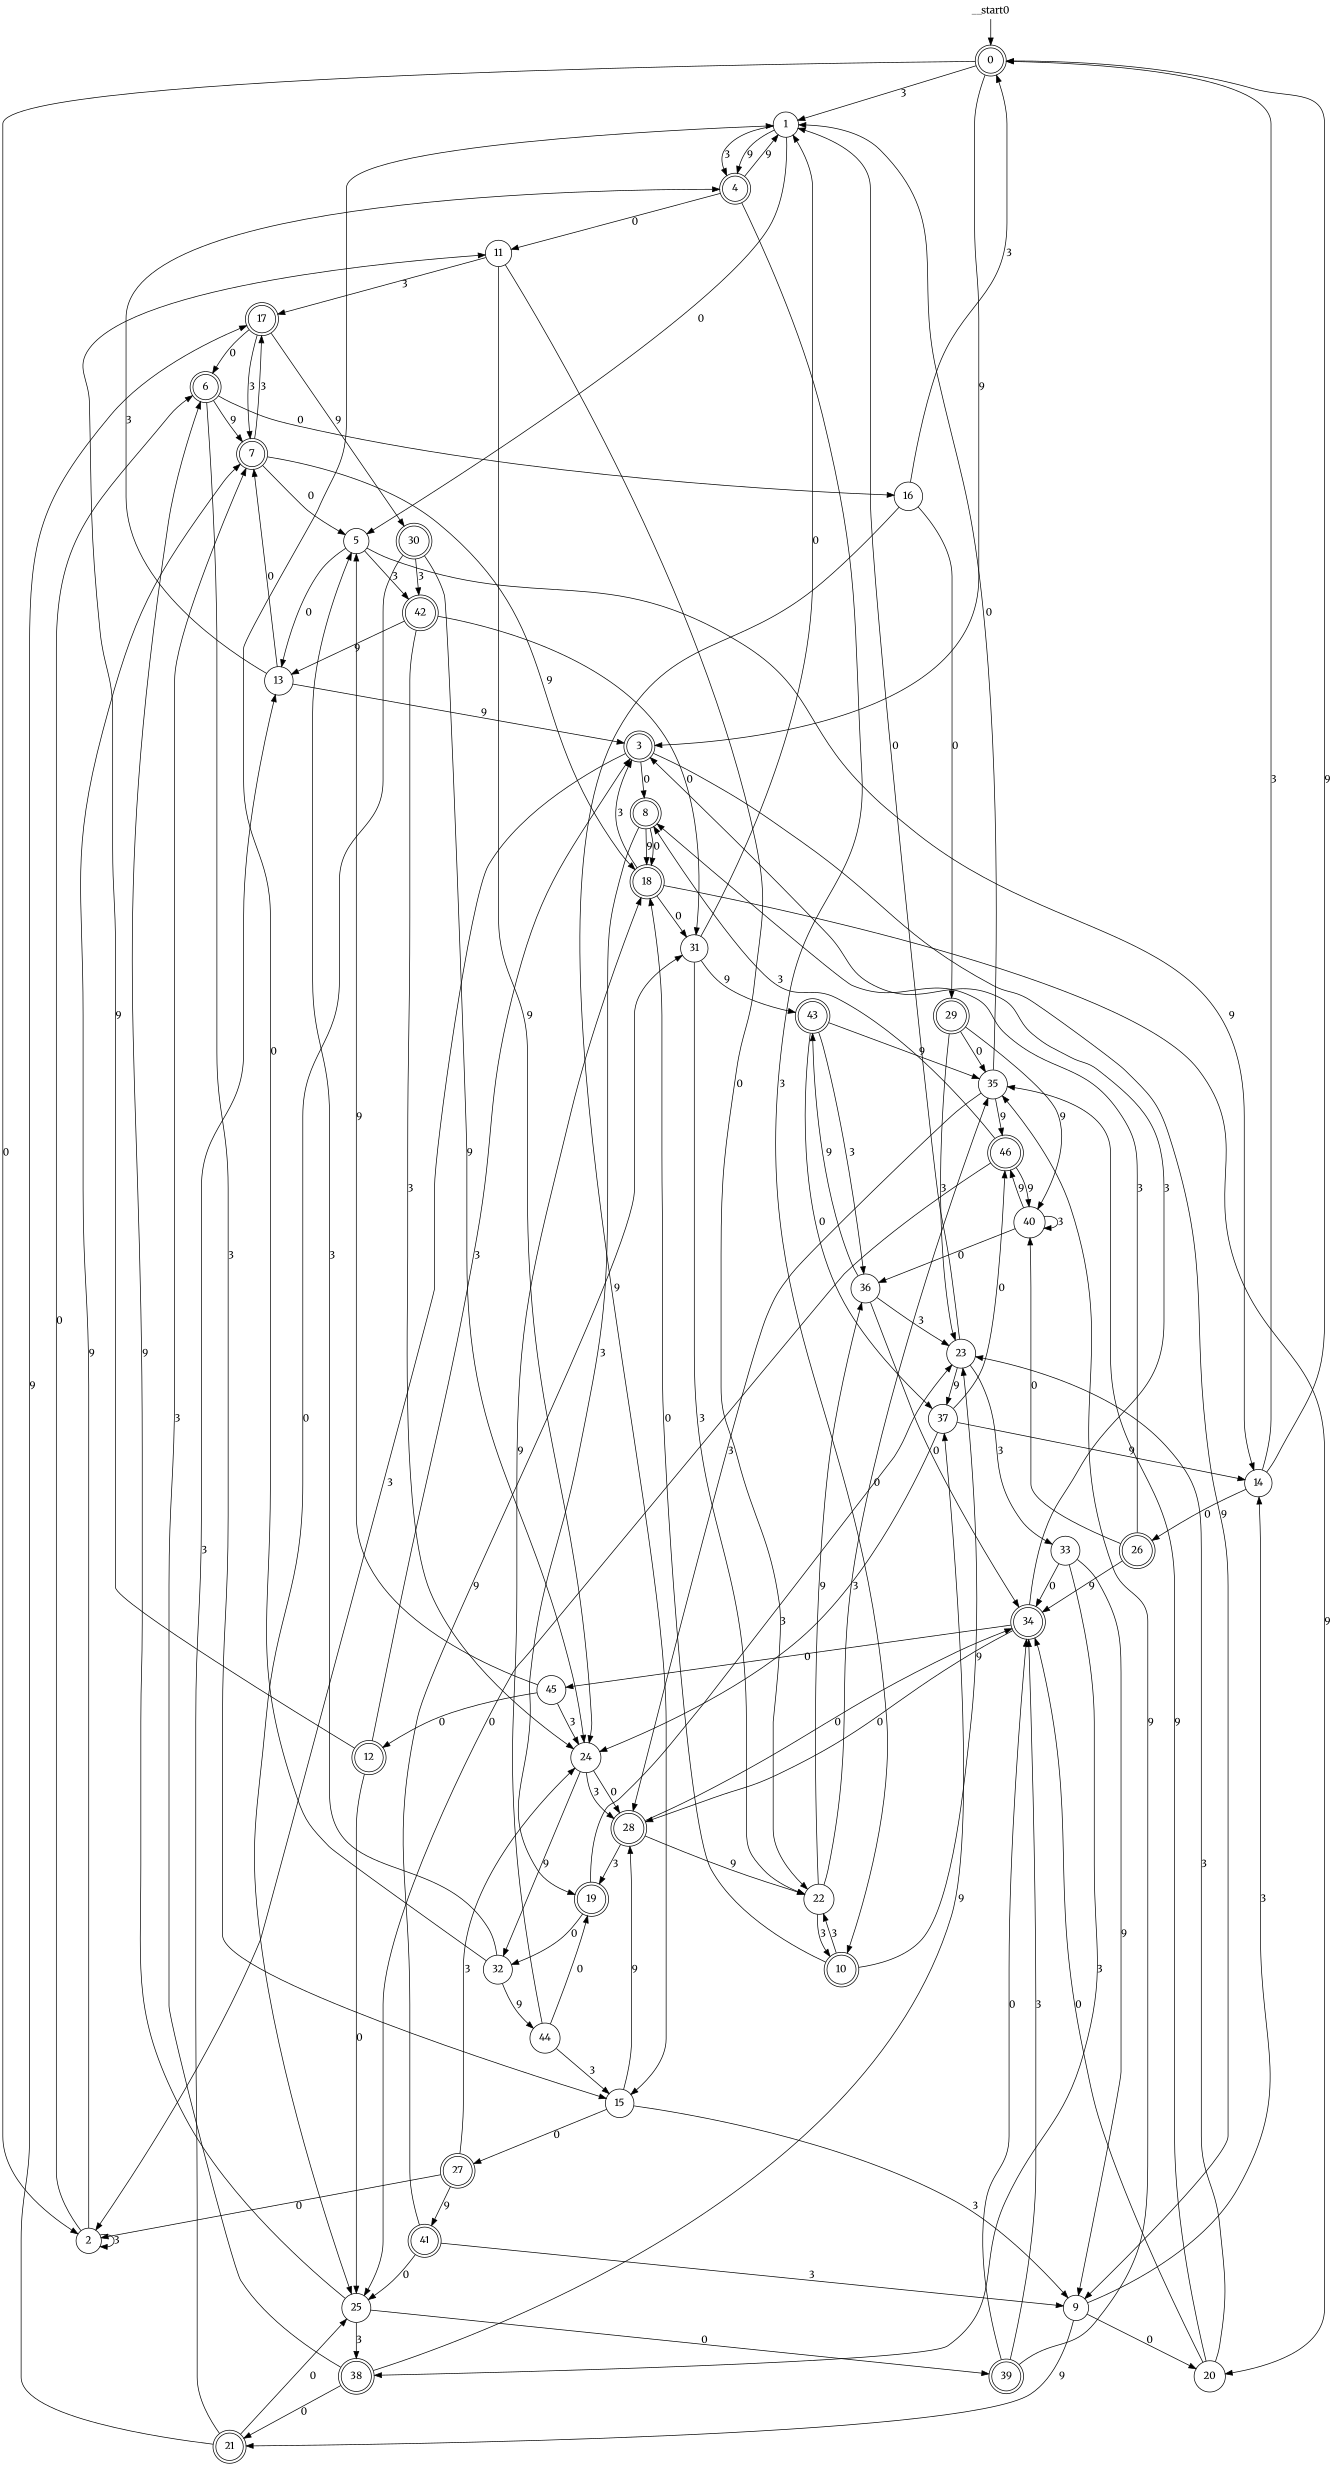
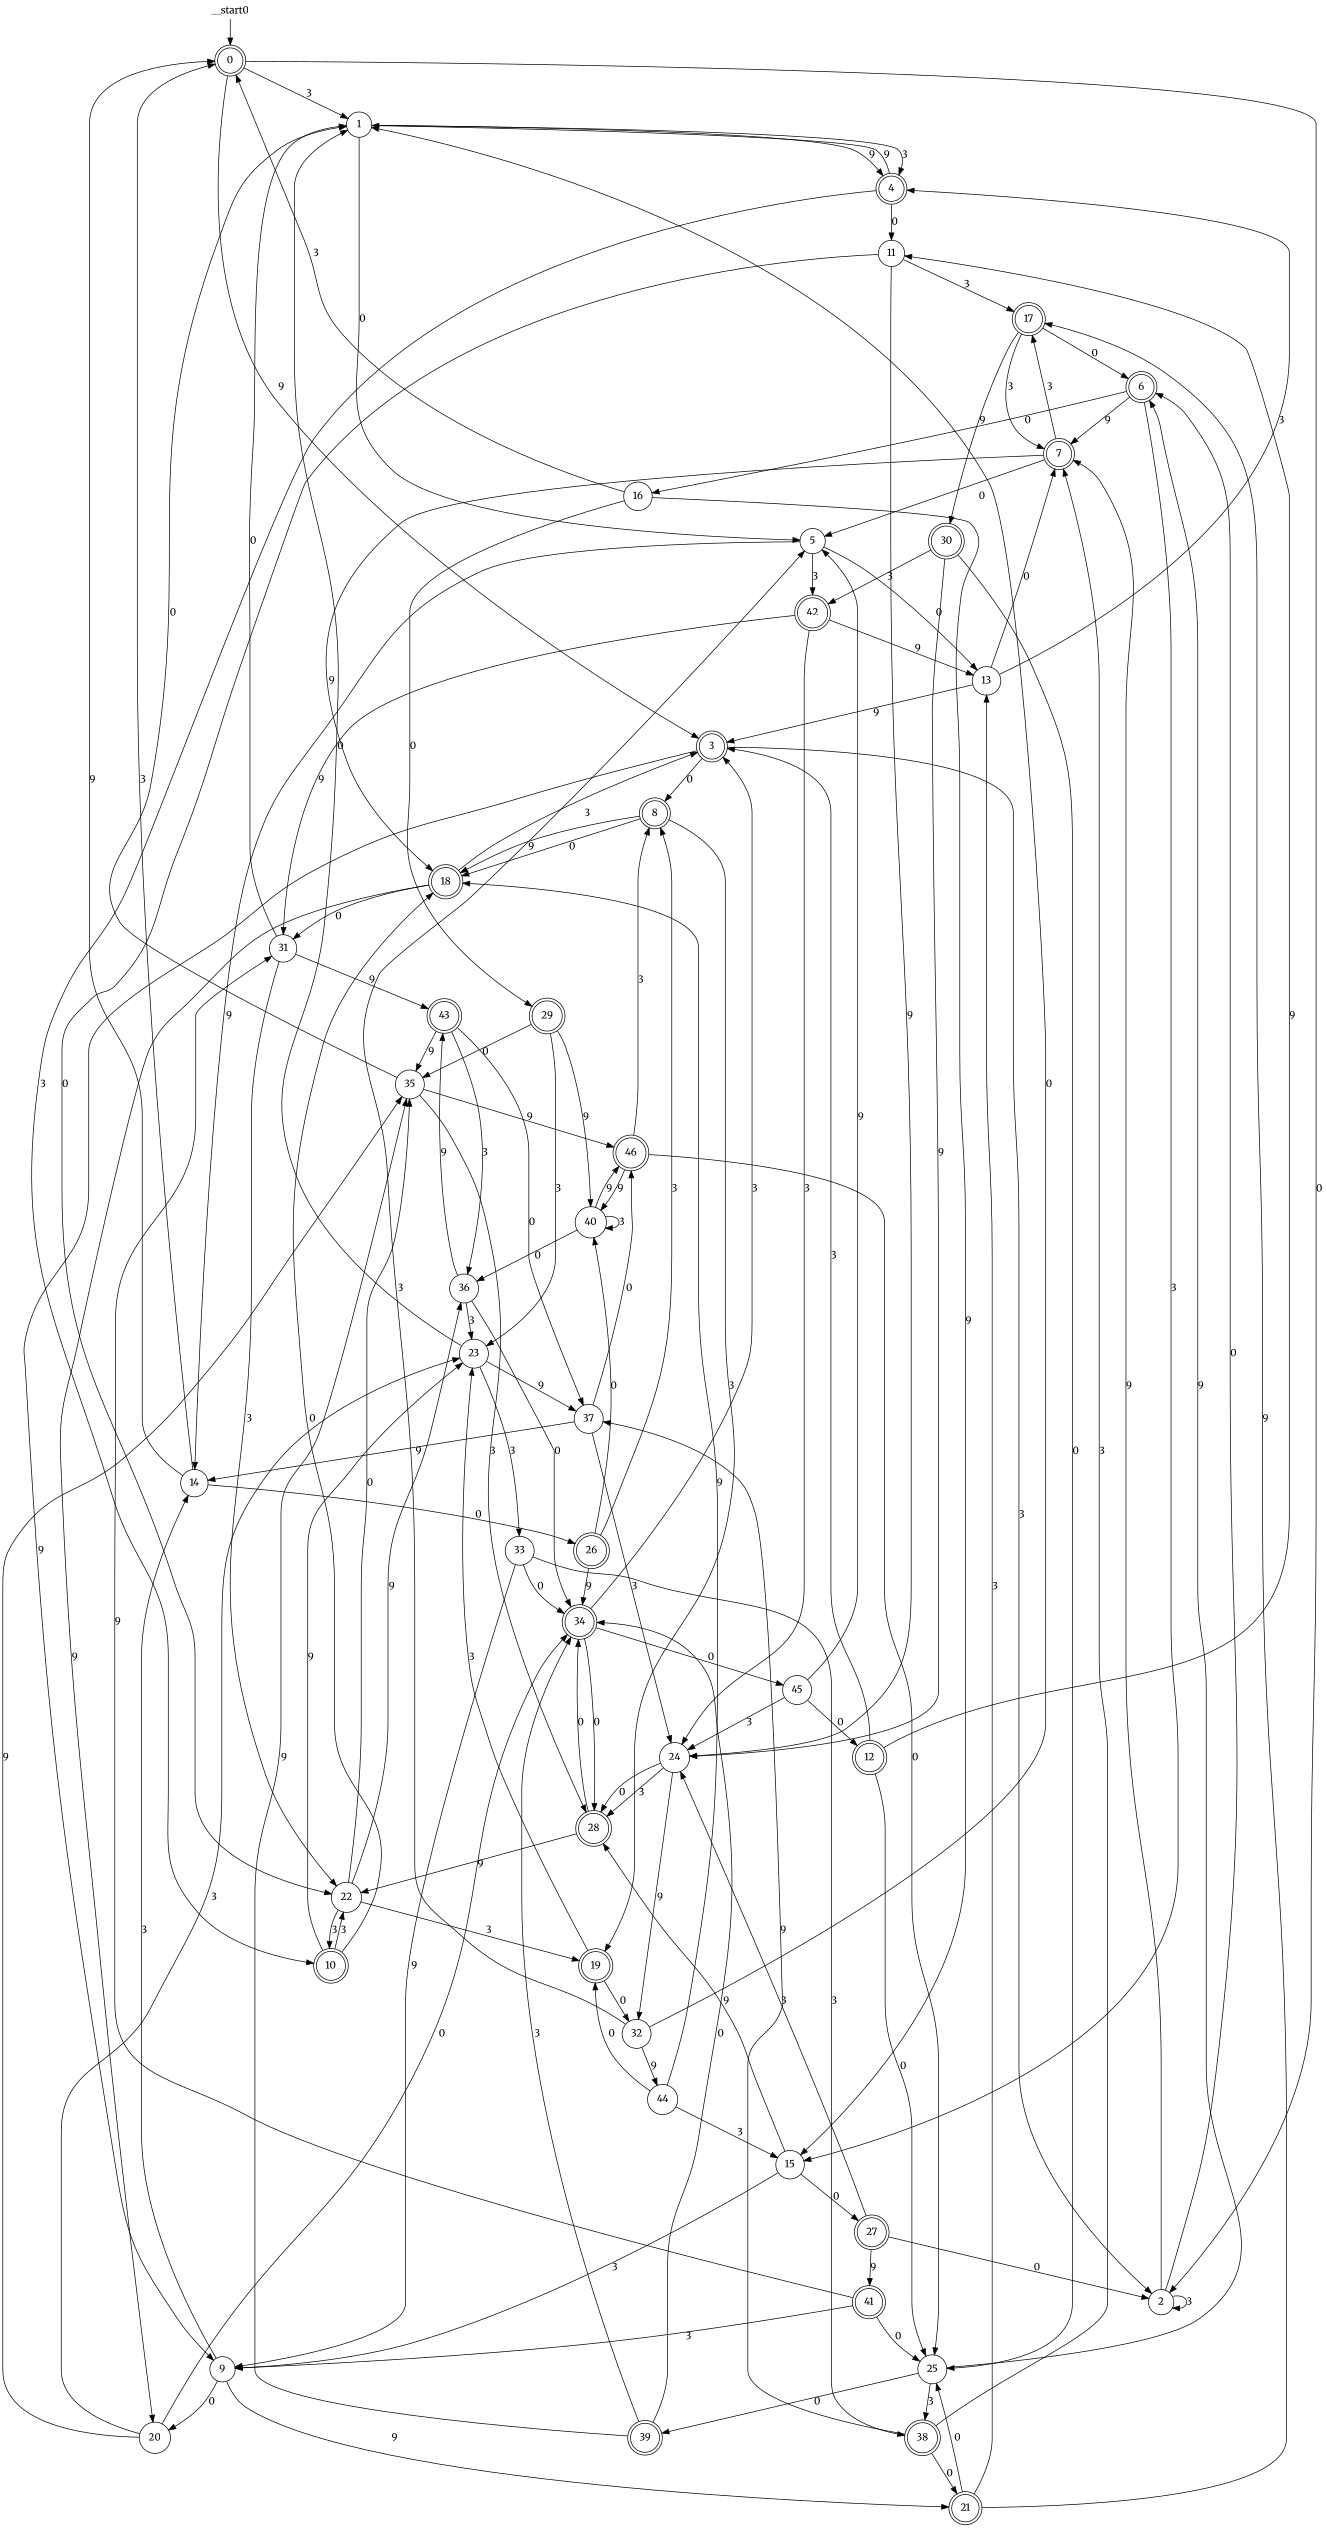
edge "42" -> "31": label "0" -> "9"
edge "28" -> "19": now "22" -> "19"
